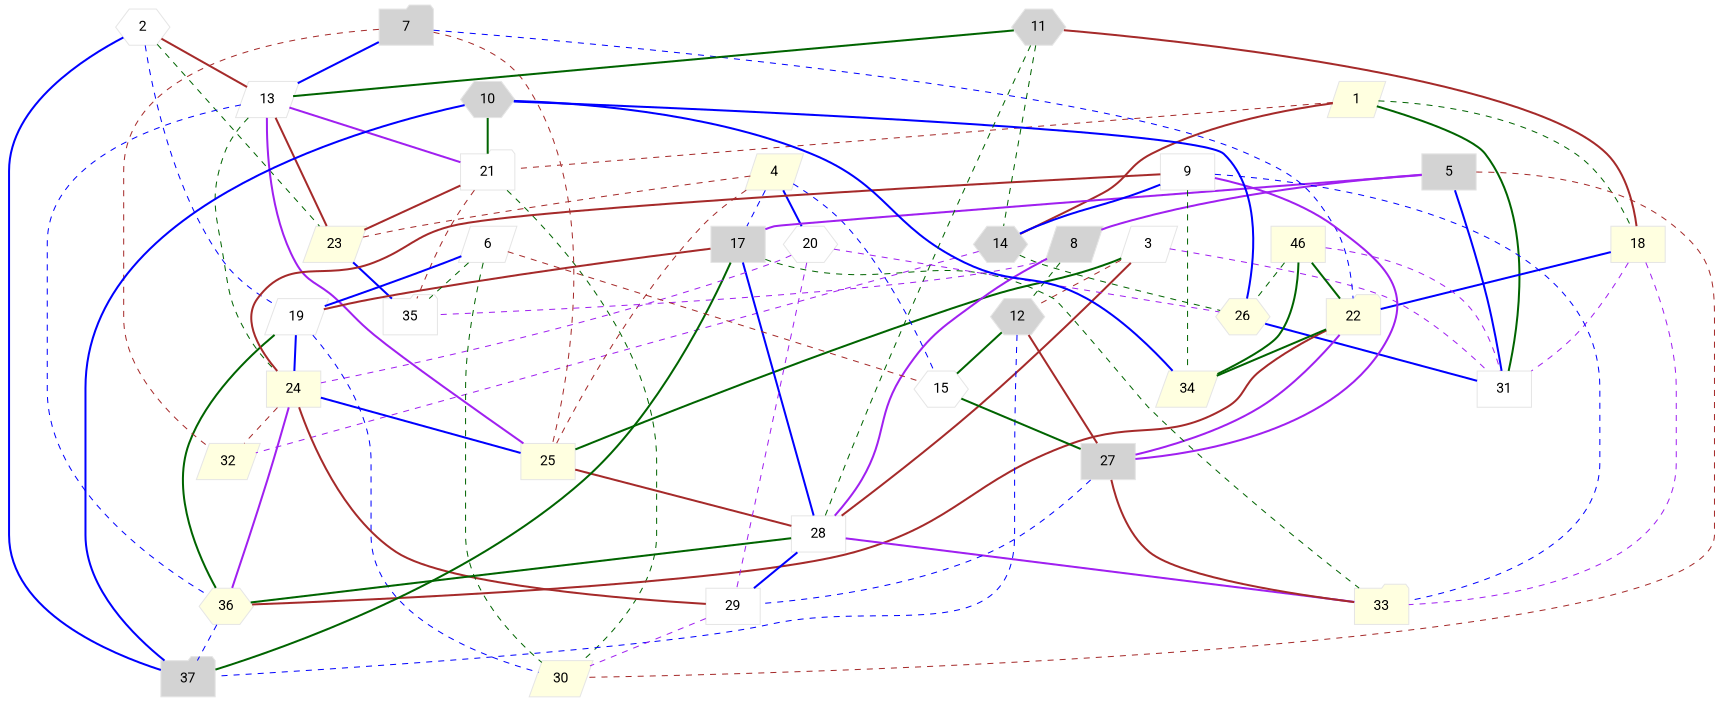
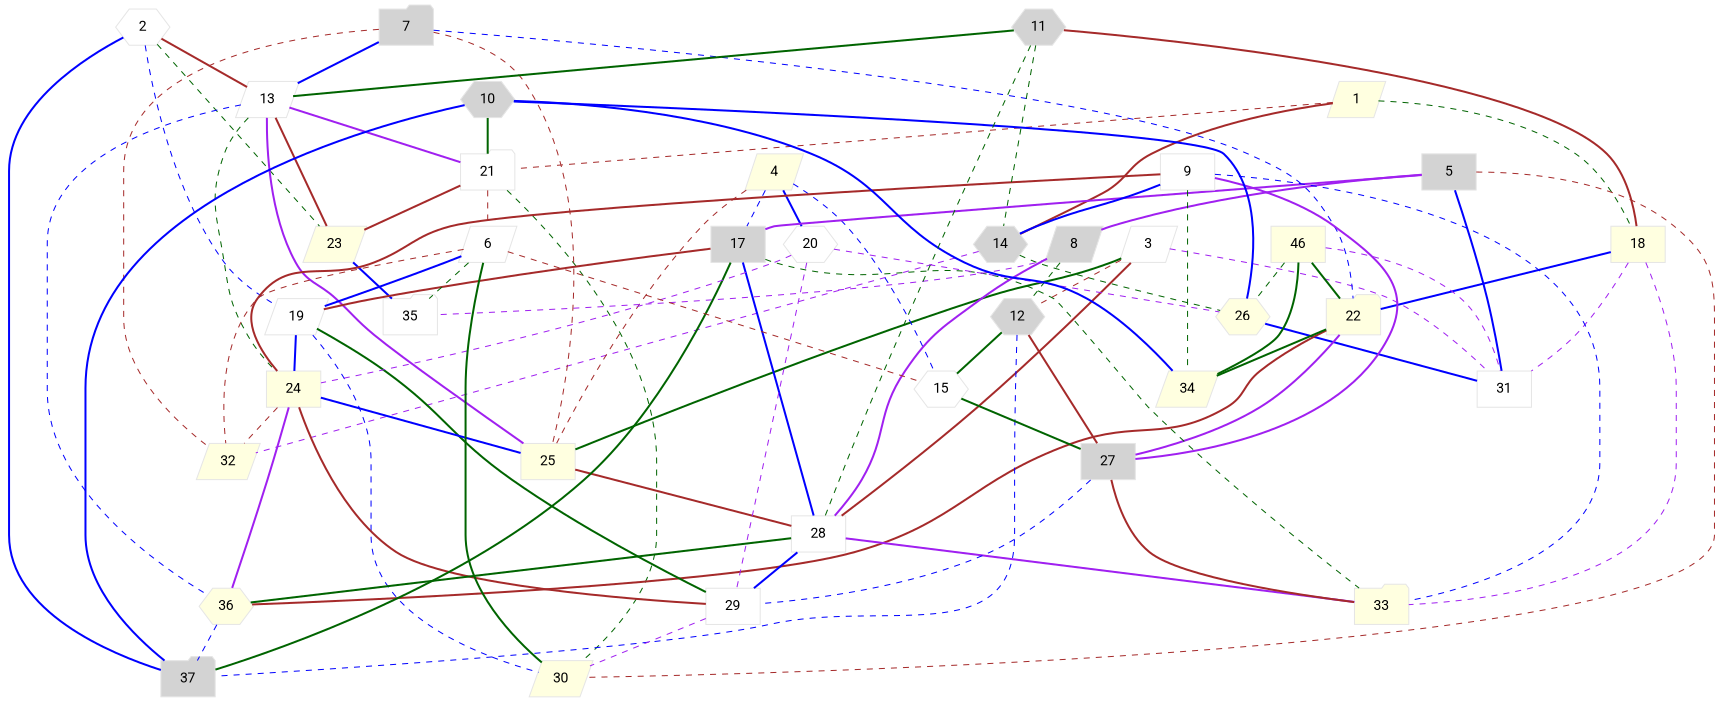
edge "1" -- "31": removed
edge "4" -- "23": removed
edge "21" -- "35": now "21" -- "6"
edge "6" -- "32": added
edge "19" -- "36": now "19" -- "29"
edge "6" -- "30": style dashed -> bold
